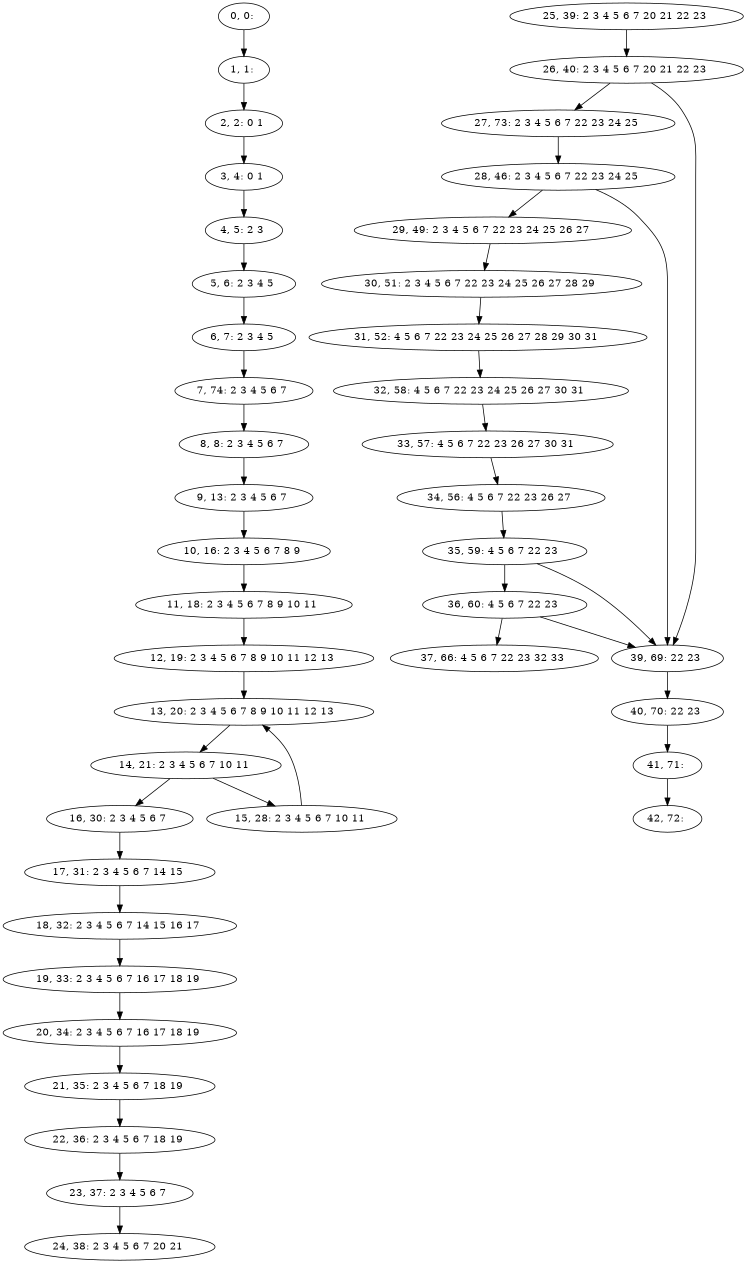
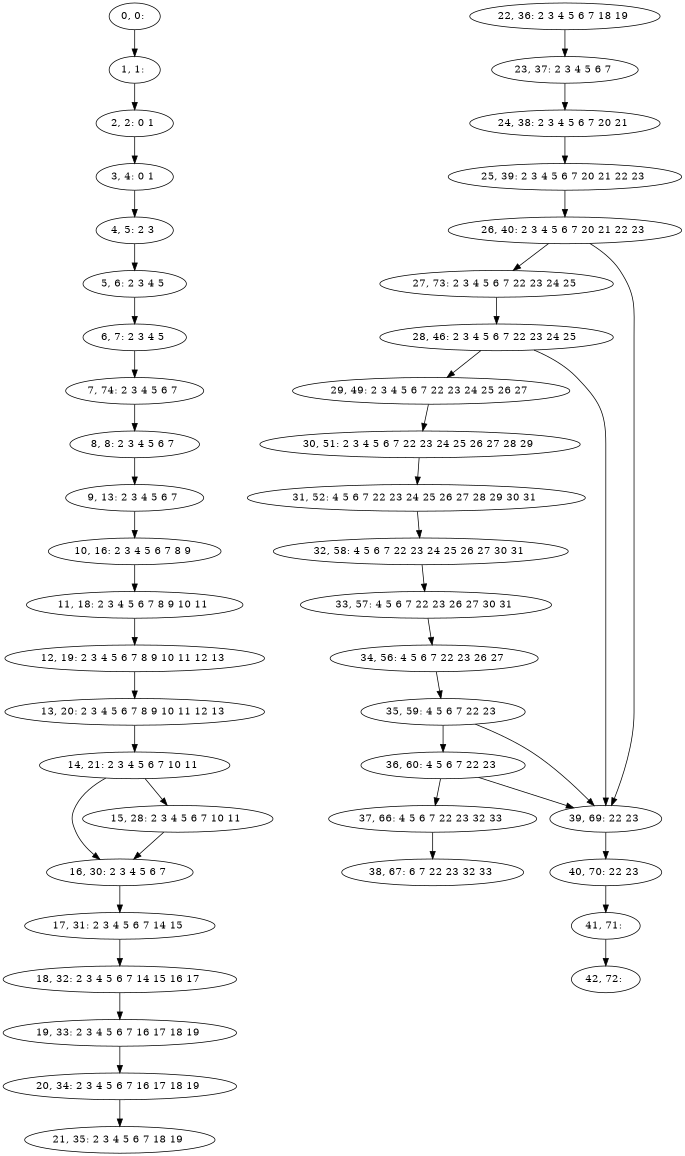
edge "24, 38: 2 3 4 5 6 7 20 21" -> "25, 39: 2 3 4 5 6 7 20 21 22 23": added
edge "15, 28: 2 3 4 5 6 7 10 11" -> "13, 20: 2 3 4 5 6 7 8 9 10 11 12 13": now "15, 28: 2 3 4 5 6 7 10 11" -> "16, 30: 2 3 4 5 6 7"
node "38, 67: 6 7 22 23 32 33": added
edge "21, 35: 2 3 4 5 6 7 18 19" -> "22, 36: 2 3 4 5 6 7 18 19": removed
